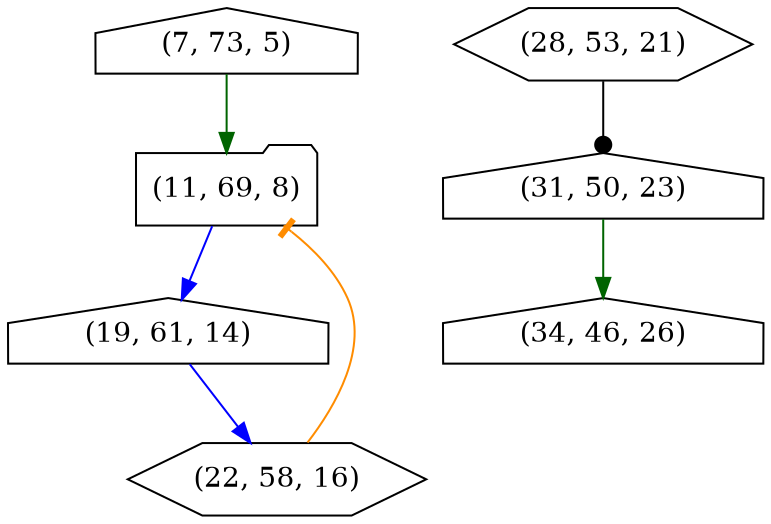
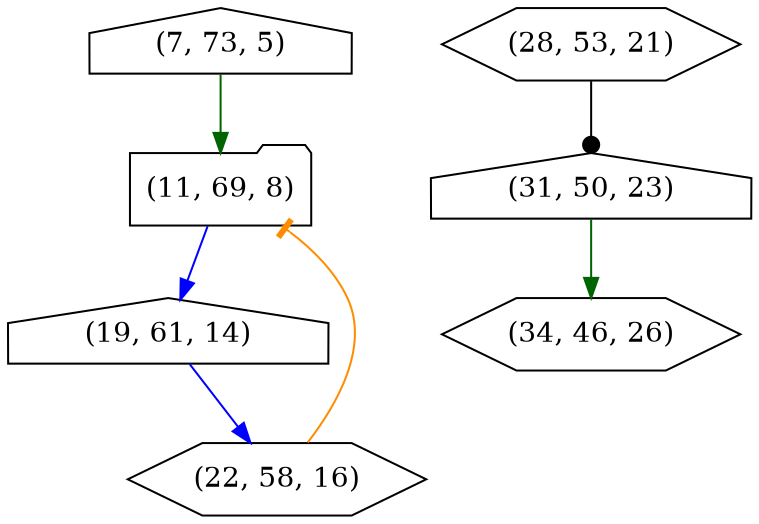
node "(34, 46, 26)": shape house -> hexagon
